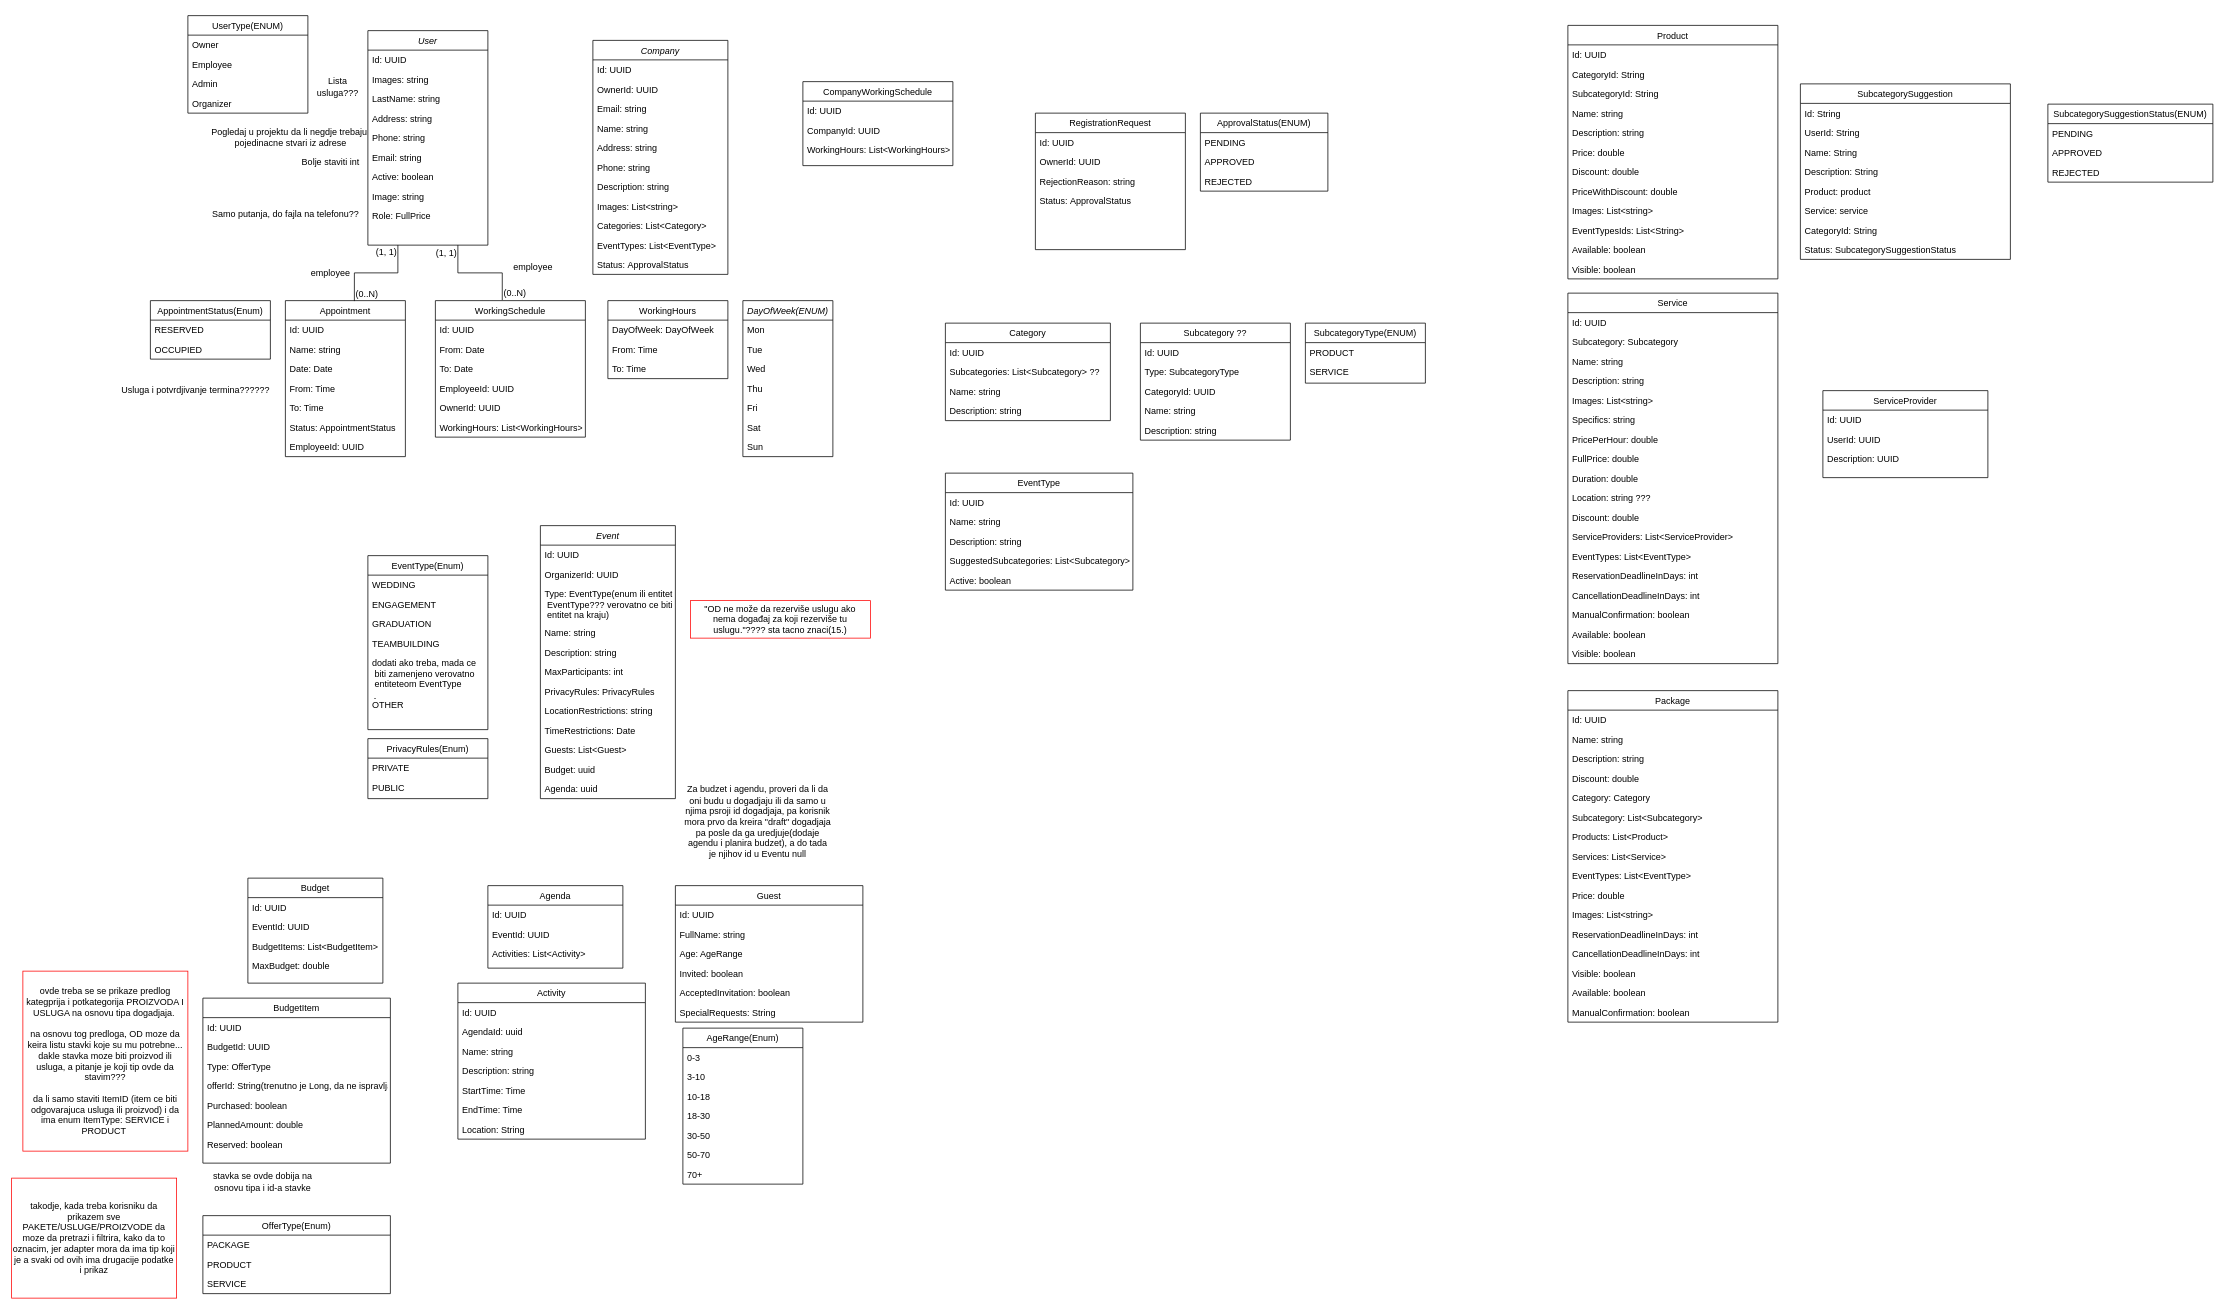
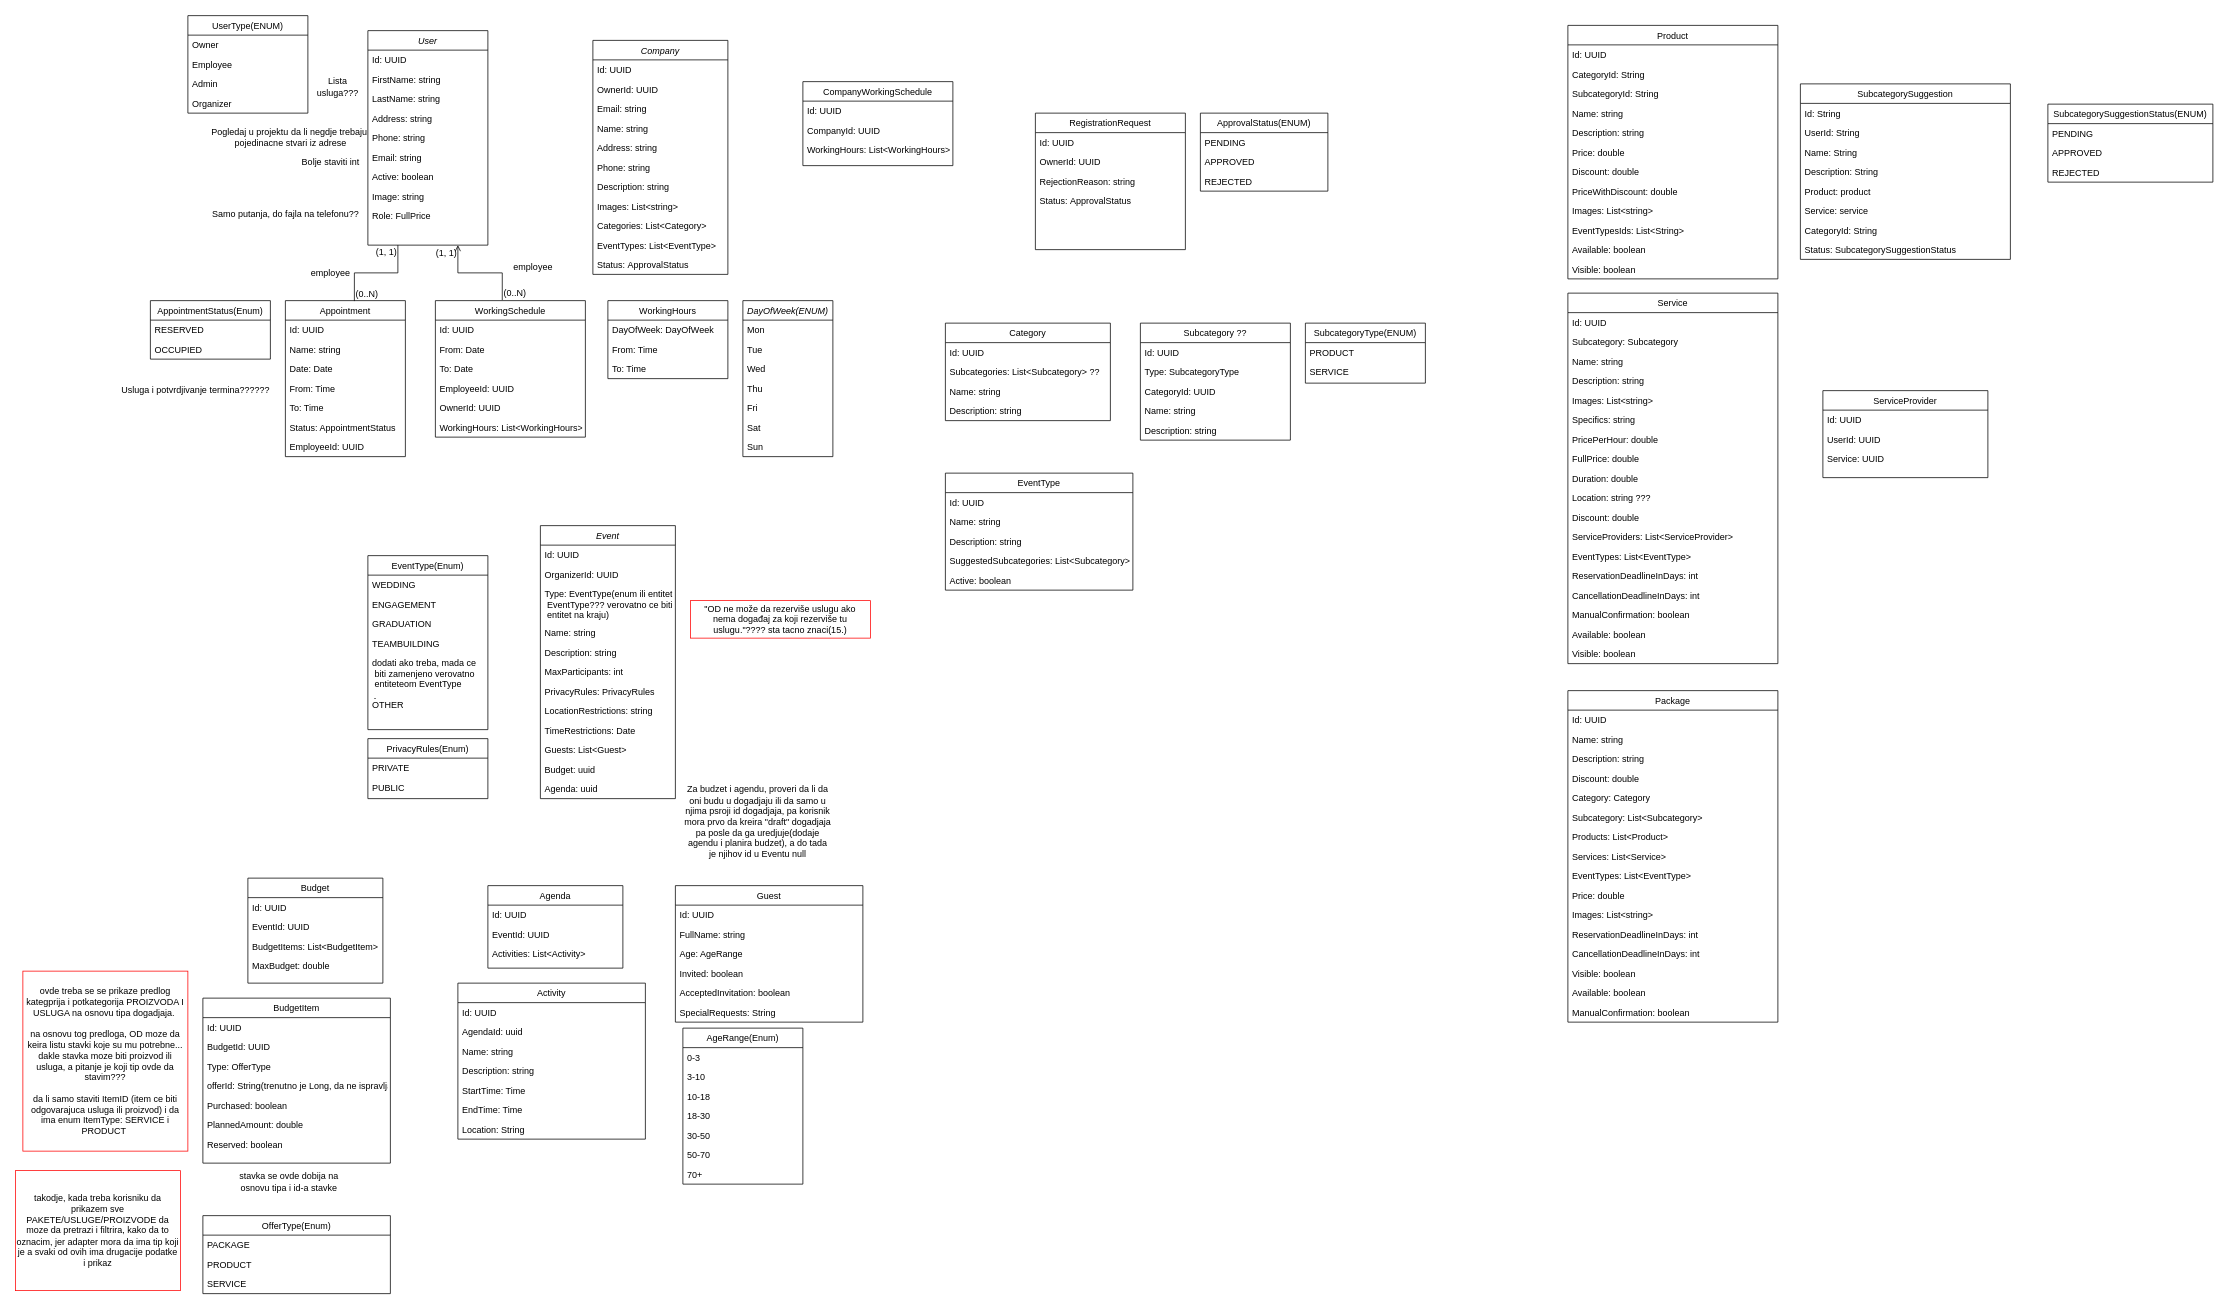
node "Images: string": label "Images: string" -> "FirstName: string"
edge "User" -- "WorkingSchedule": arrowhead none -> open
node "Description: UUID": label "Description: UUID" -> "Service: UUID"
node "stavka se ovde dobija na osnovu tipa i id-a stavke": moved (263, 1182) -> (289, 1182)
node "takodje, kada treba korisniku da prikazem sve PAKETE/USLUGE/PROIZVODE da moze da pretrazi i filtrira, kako da to oznacim, jer adapter mora da ima tip koji je a svaki od ovih ima drugacije podatke i prikaz": moved (94, 1238) -> (98, 1230)
